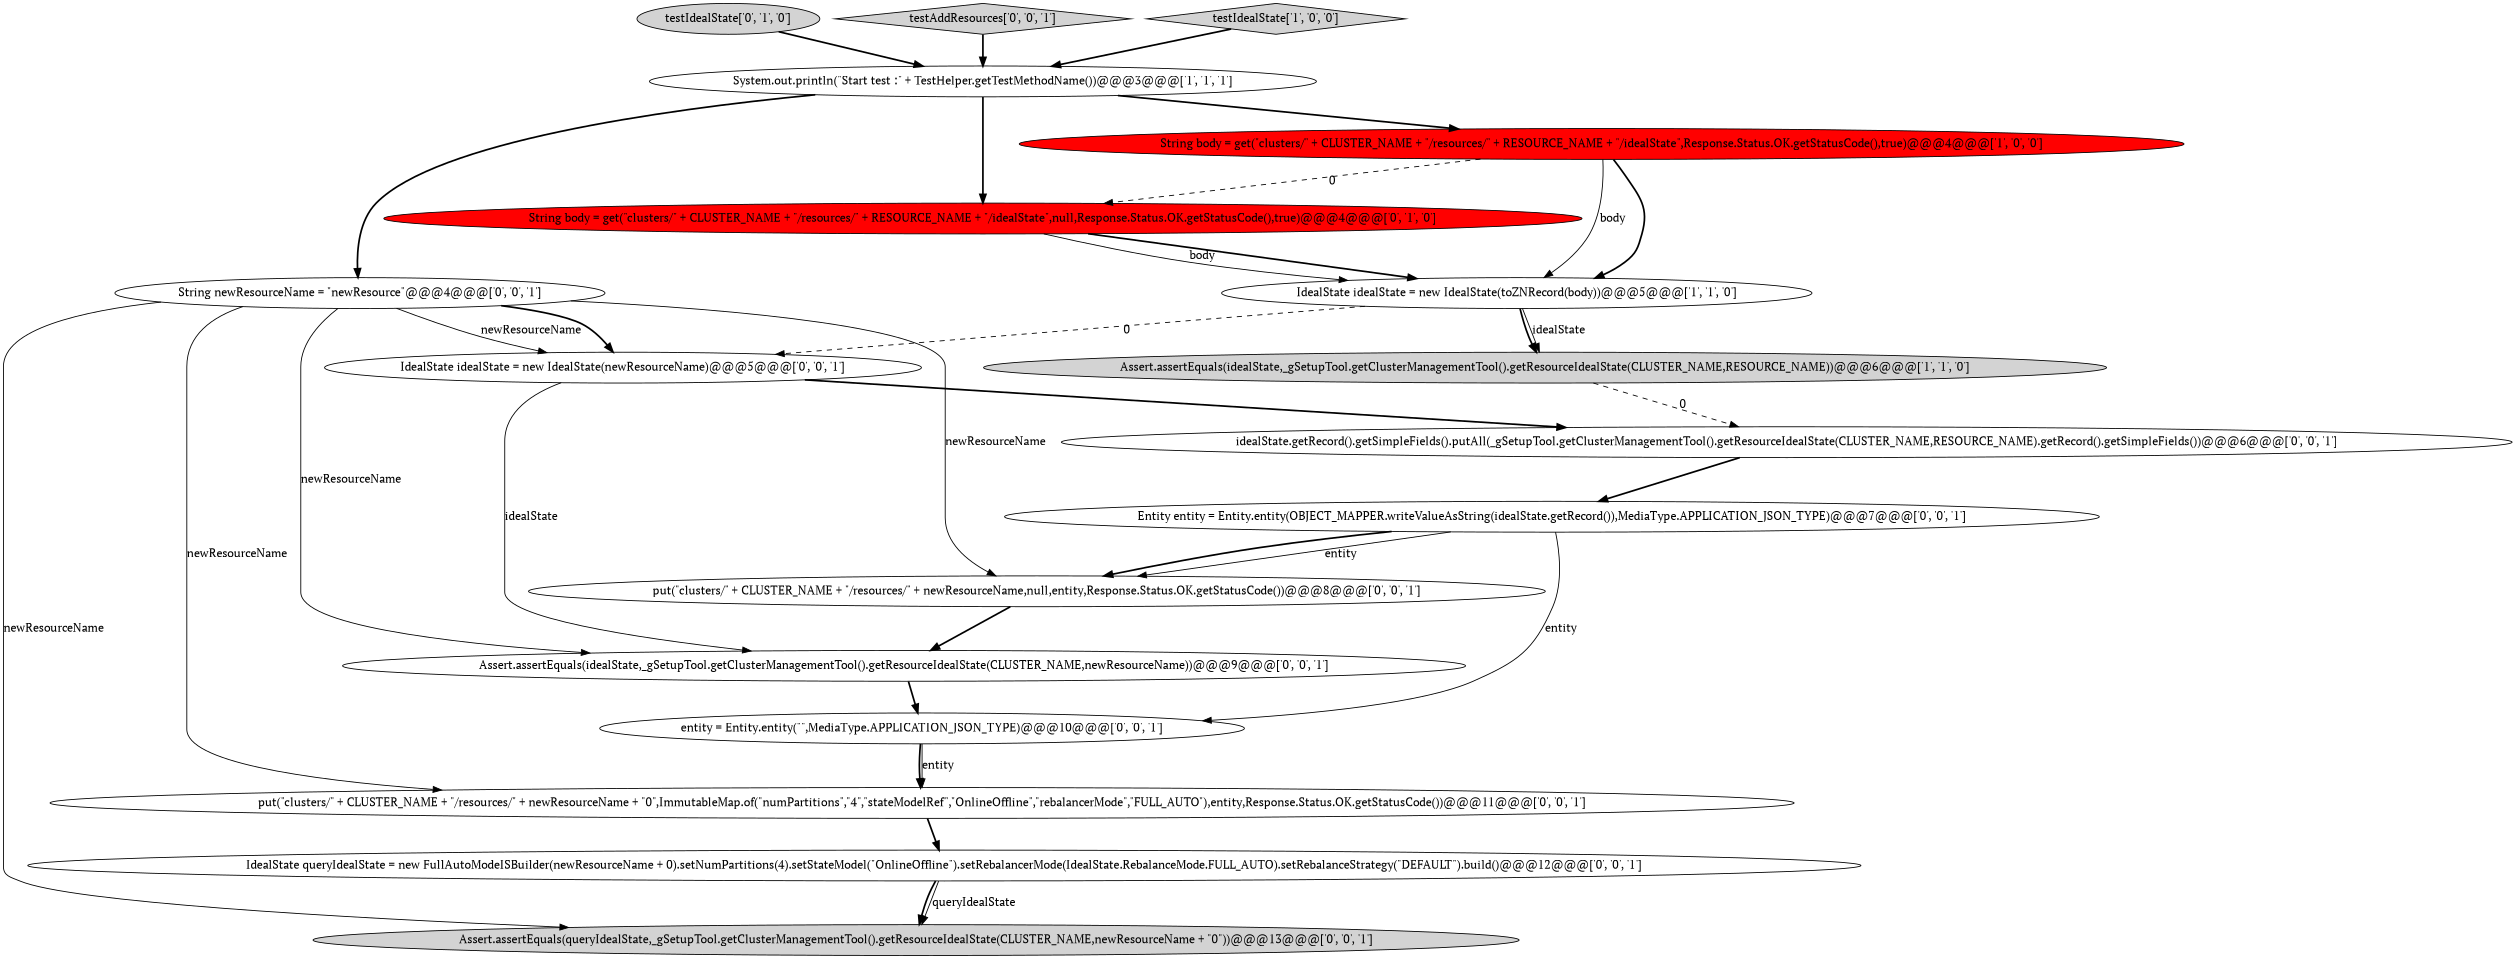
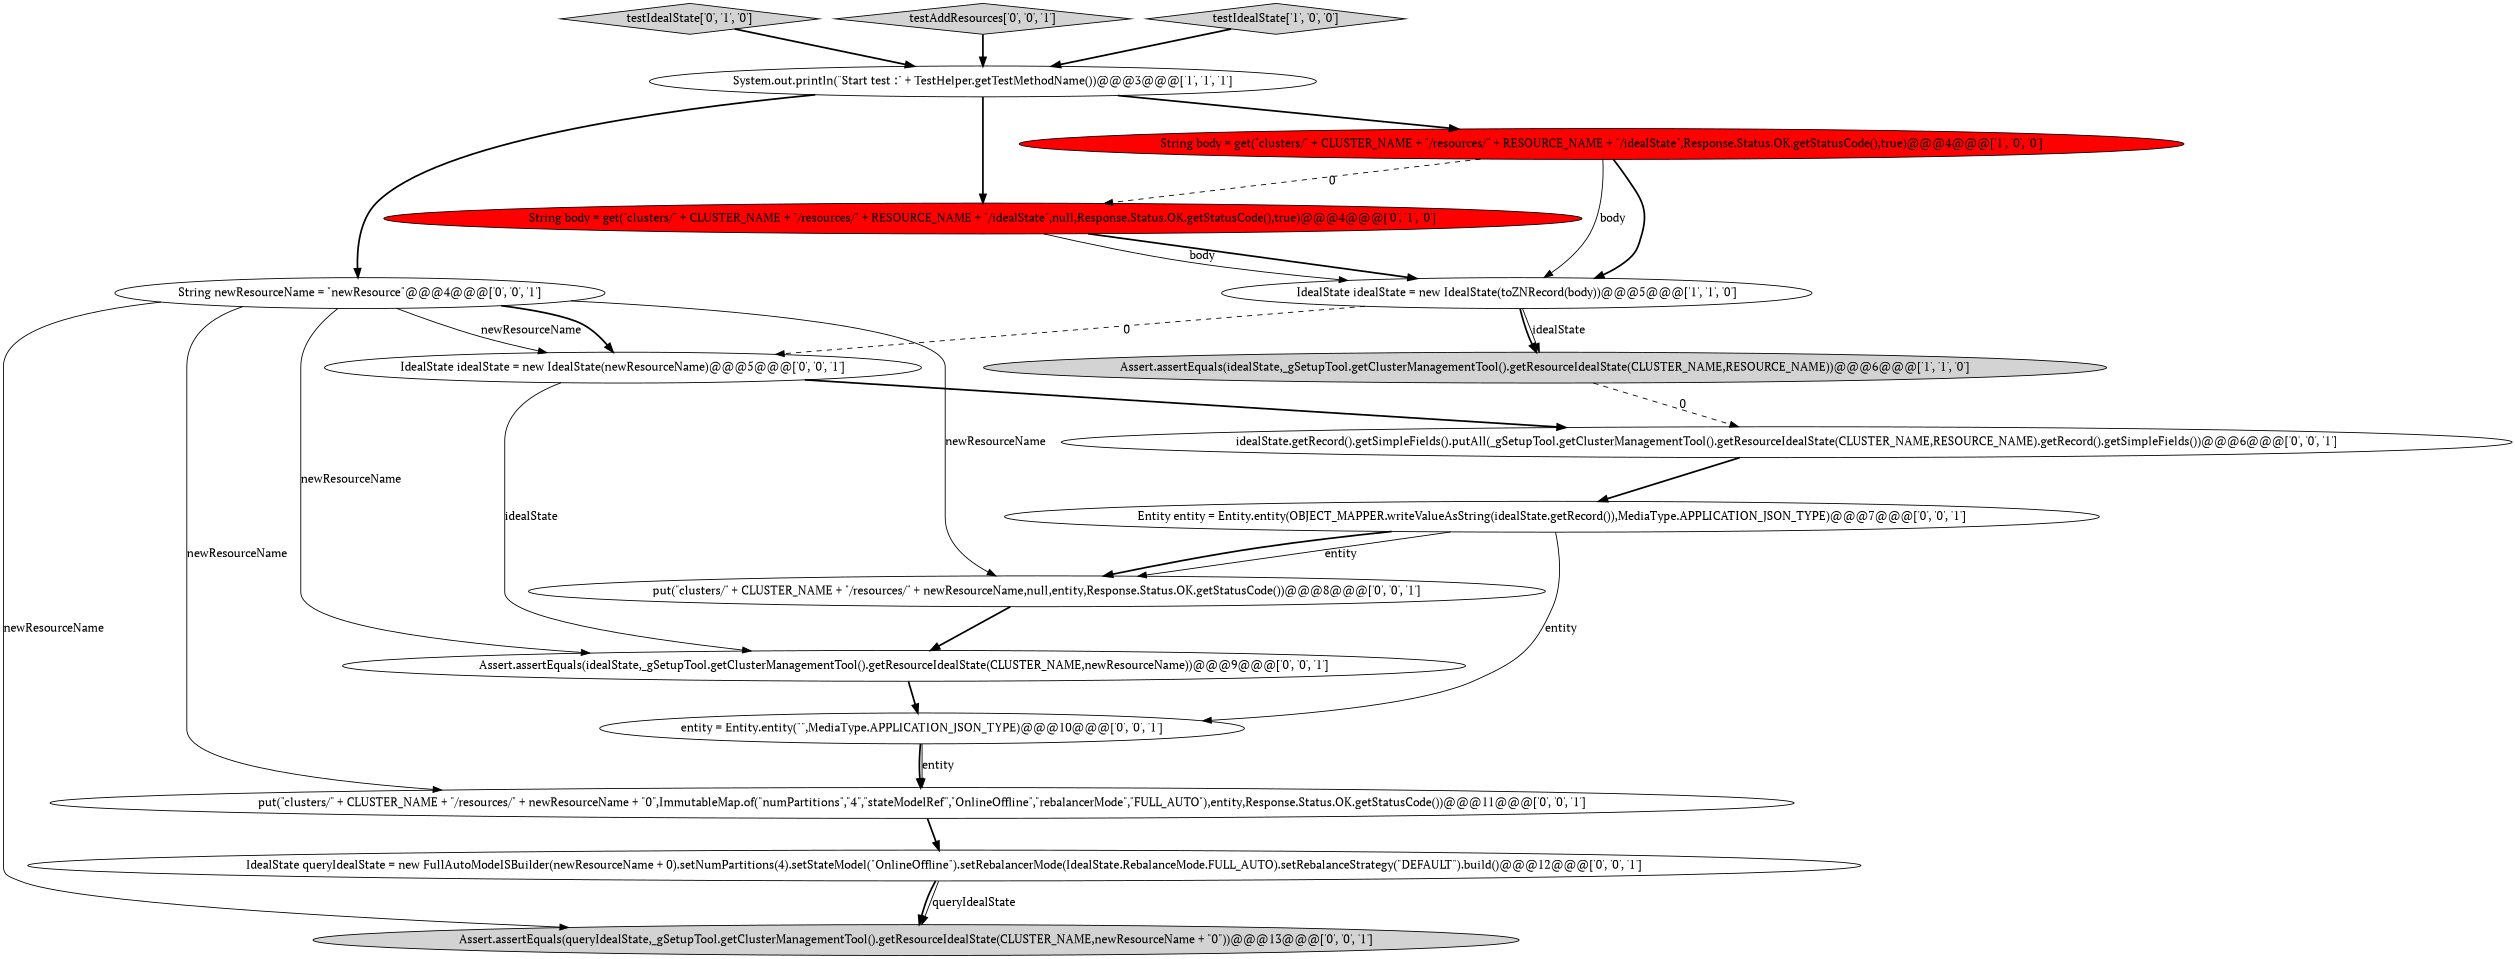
node "testIdealState['0', '1', '0']": shape ellipse -> diamond
